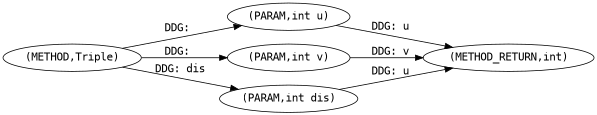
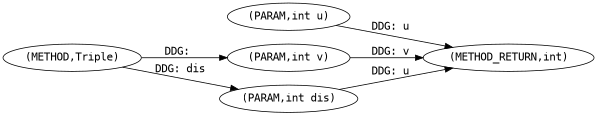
edge "(METHOD,Triple)" -> "(PARAM,int u)": removed, label "DDG:"
